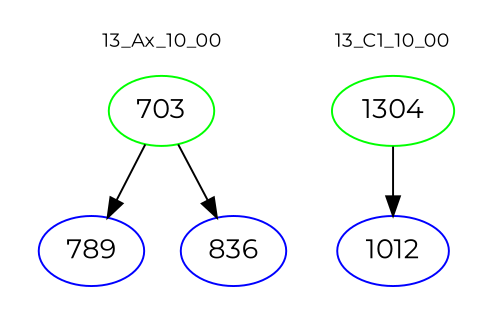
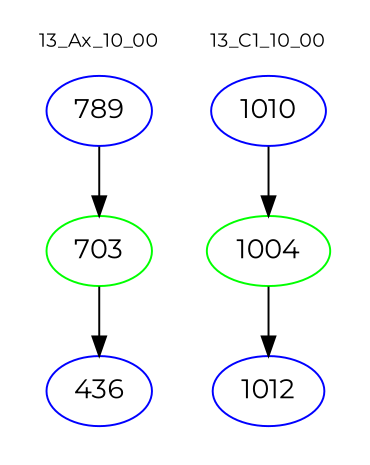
node "1010": added
node "1304": label "1304" -> "1004"
edge "703" -> "789": reversed
node "836": label "836" -> "436"
